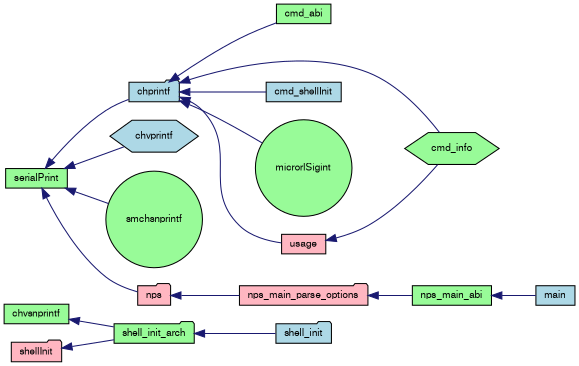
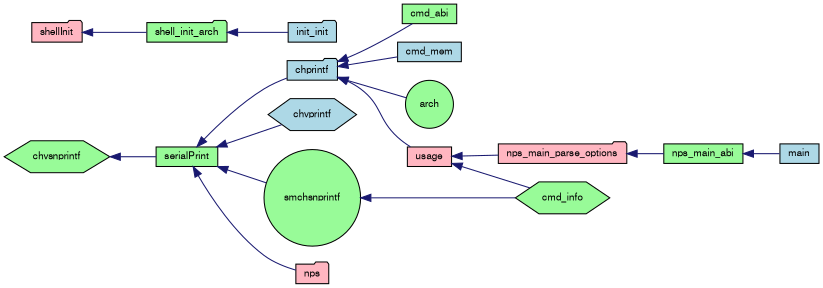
edge "cmd_info" -> "chprintf": now "cmd_info" -> "smchsnprintf"
node "cmd_shellInit": label "cmd_shellInit" -> "cmd_mem"
node "microrlSigint": label "microrlSigint" -> "arch"
edge "nps_main_parse_options" -> "nps": now "nps_main_parse_options" -> "usage"
node "chvsnprintf": shape box -> hexagon
edge "shell_init_arch" -> "chvsnprintf": now "serialPrint" -> "chvsnprintf"
node "shell_init": label "shell_init" -> "init_init"
